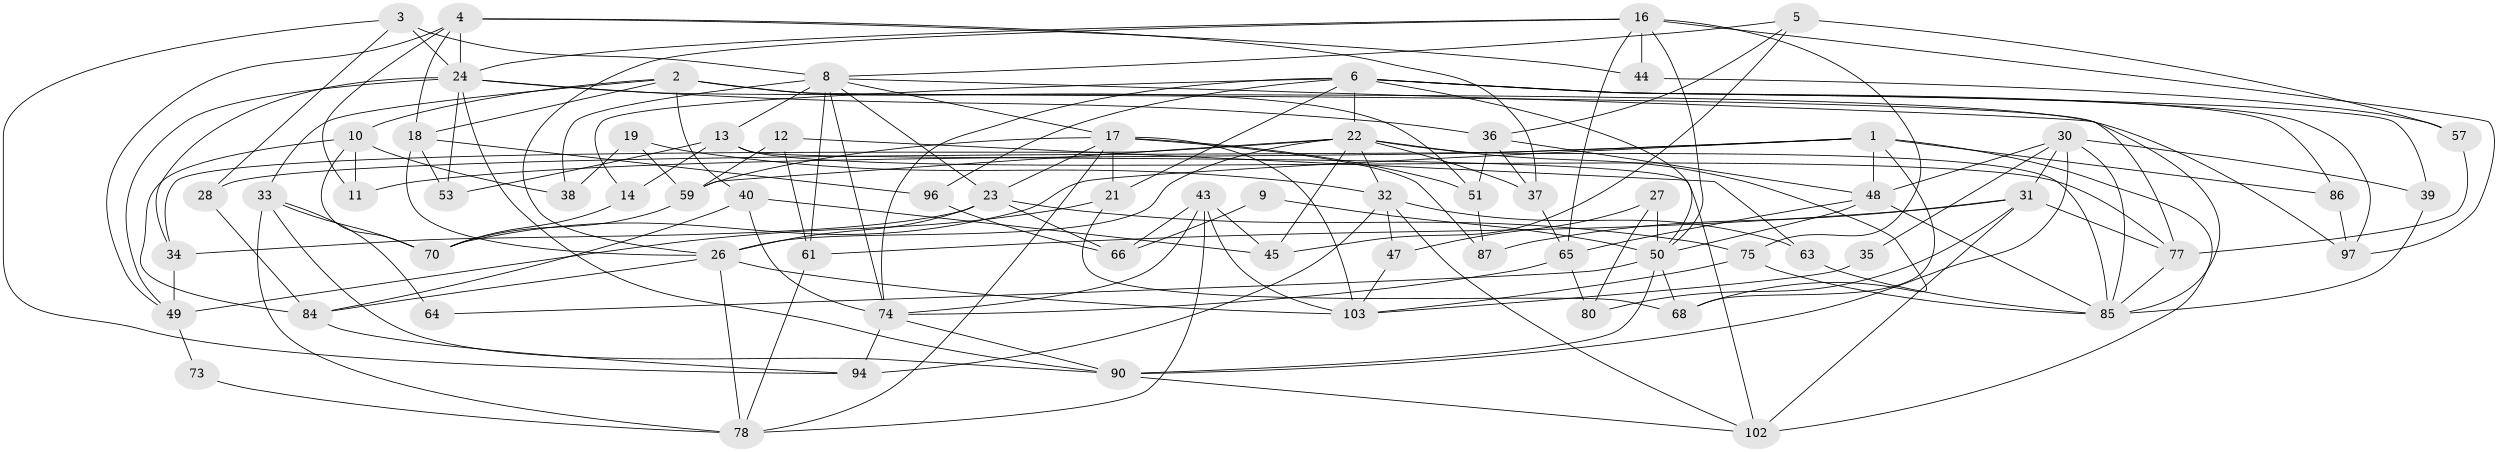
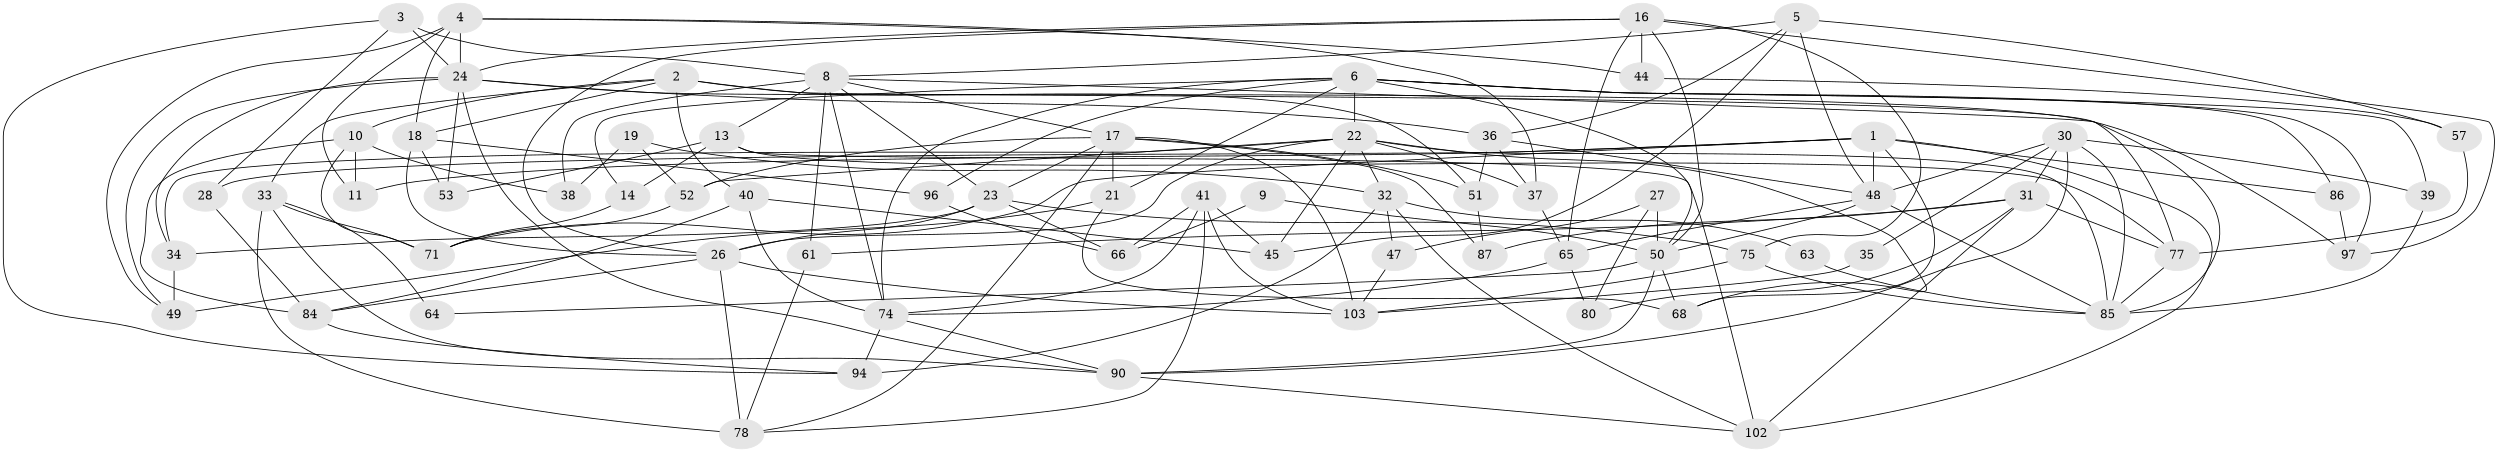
edge "5" -- "48": added
node "12": removed
node "59": label "59" -> "52"
node "43": label "43" -> "41"
node "70": label "70" -> "71"
node "73": removed
